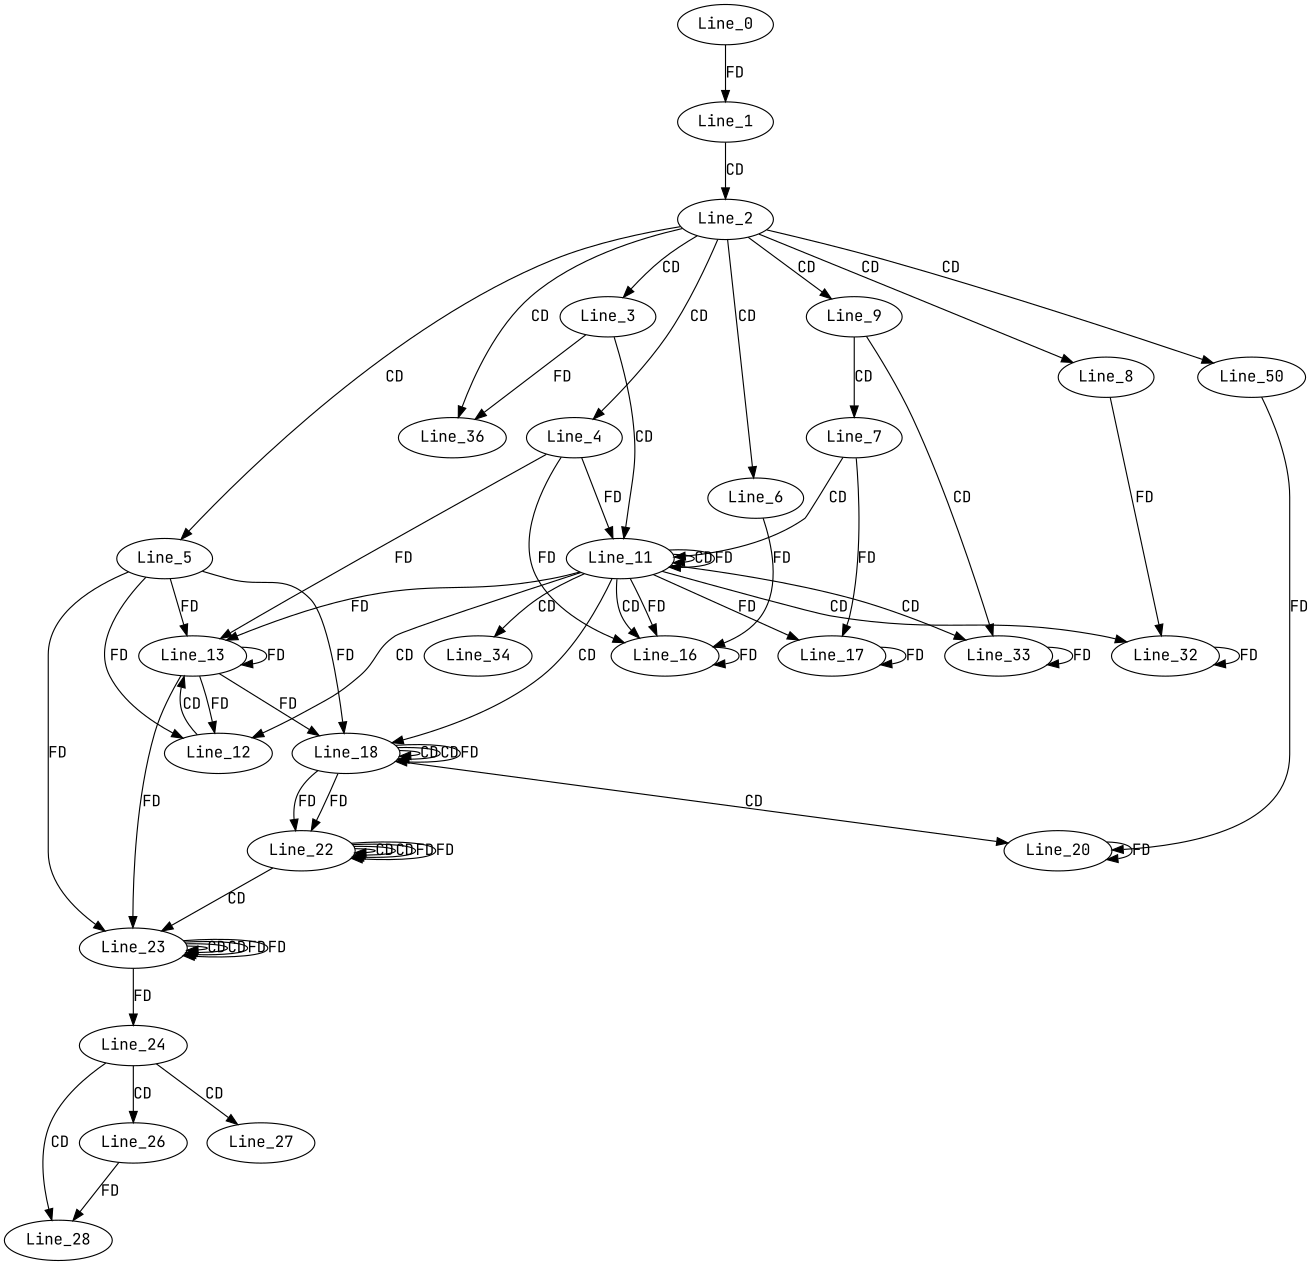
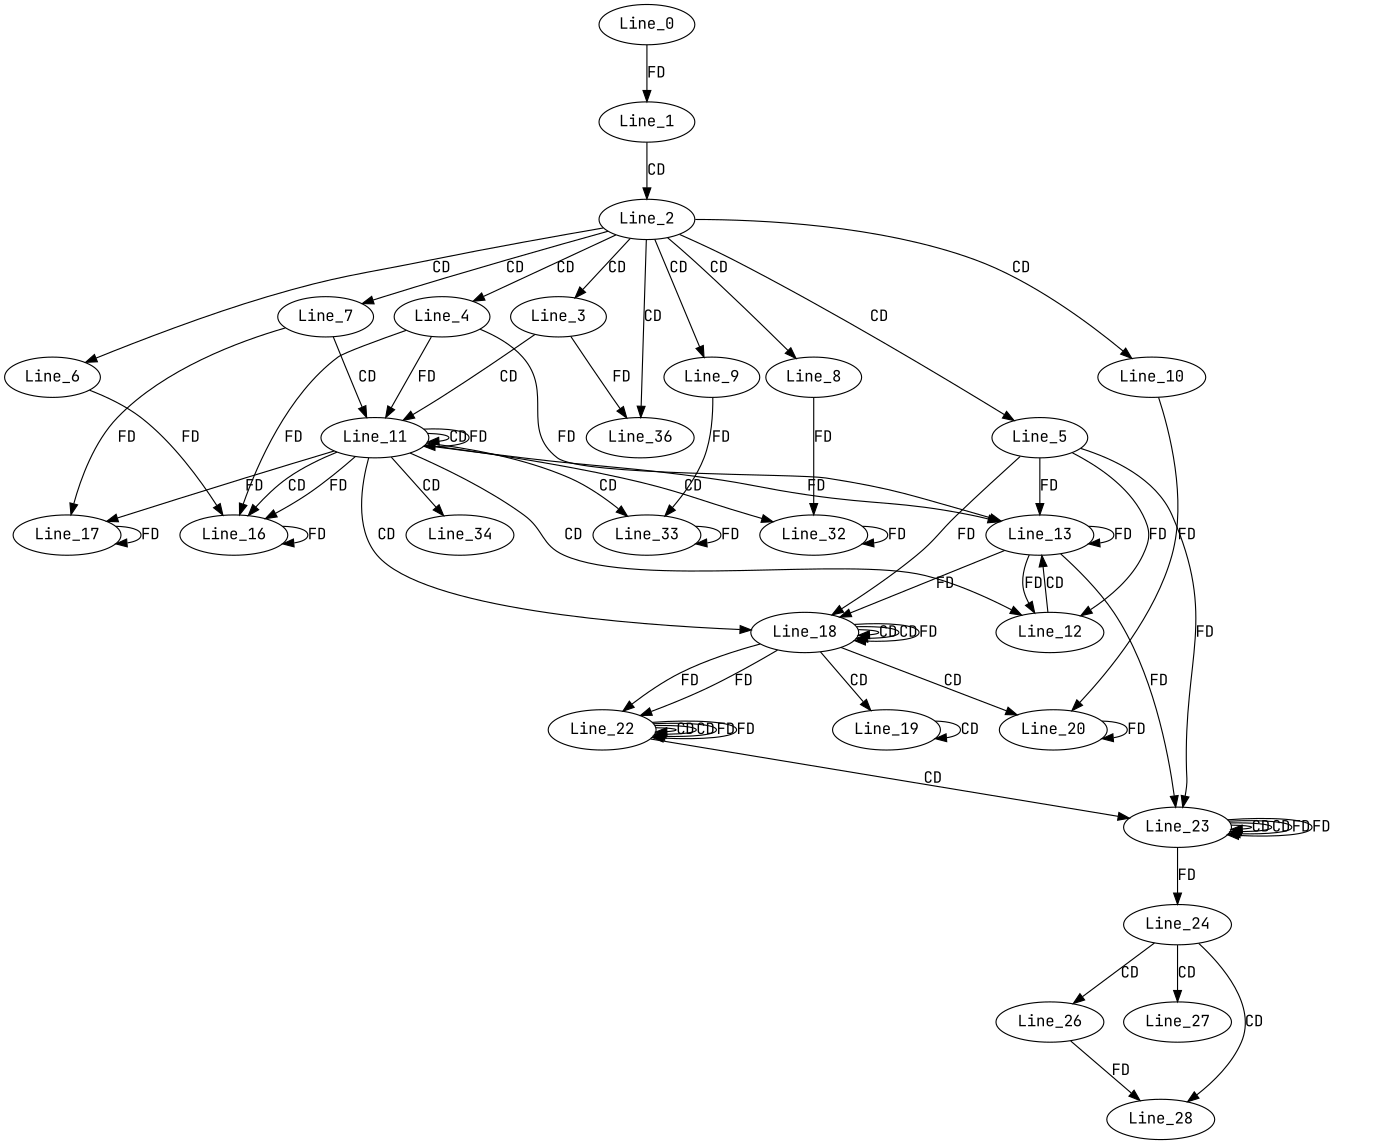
edge "Line_9" -> "Line_7": now "Line_2" -> "Line_7"
node "Line_50": label "Line_50" -> "Line_10"
edge "Line_9" -> "Line_33": label "CD" -> "FD"
node "Line_19": added
